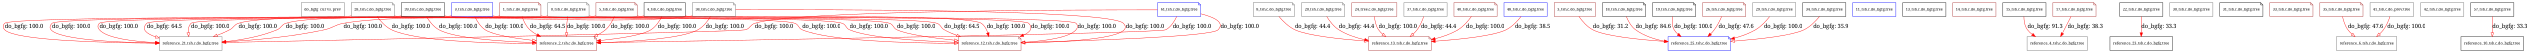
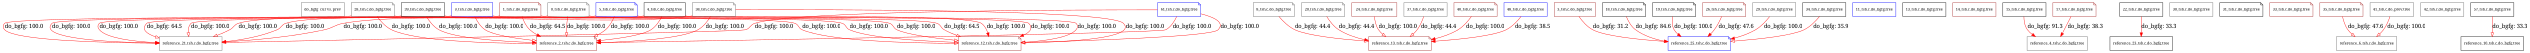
node "5_tsh.c.do_bgfg.tree": color brown -> blue
node "24_tree.c.do_bgfg.tree": label "24_tree.c.do_bgfg.tree" -> "24_tsh.c.do_bgfg.tree"
